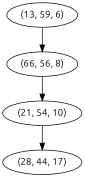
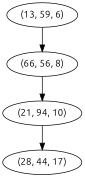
node "(21, 54, 10)": label "(21, 54, 10)" -> "(21, 94, 10)"
